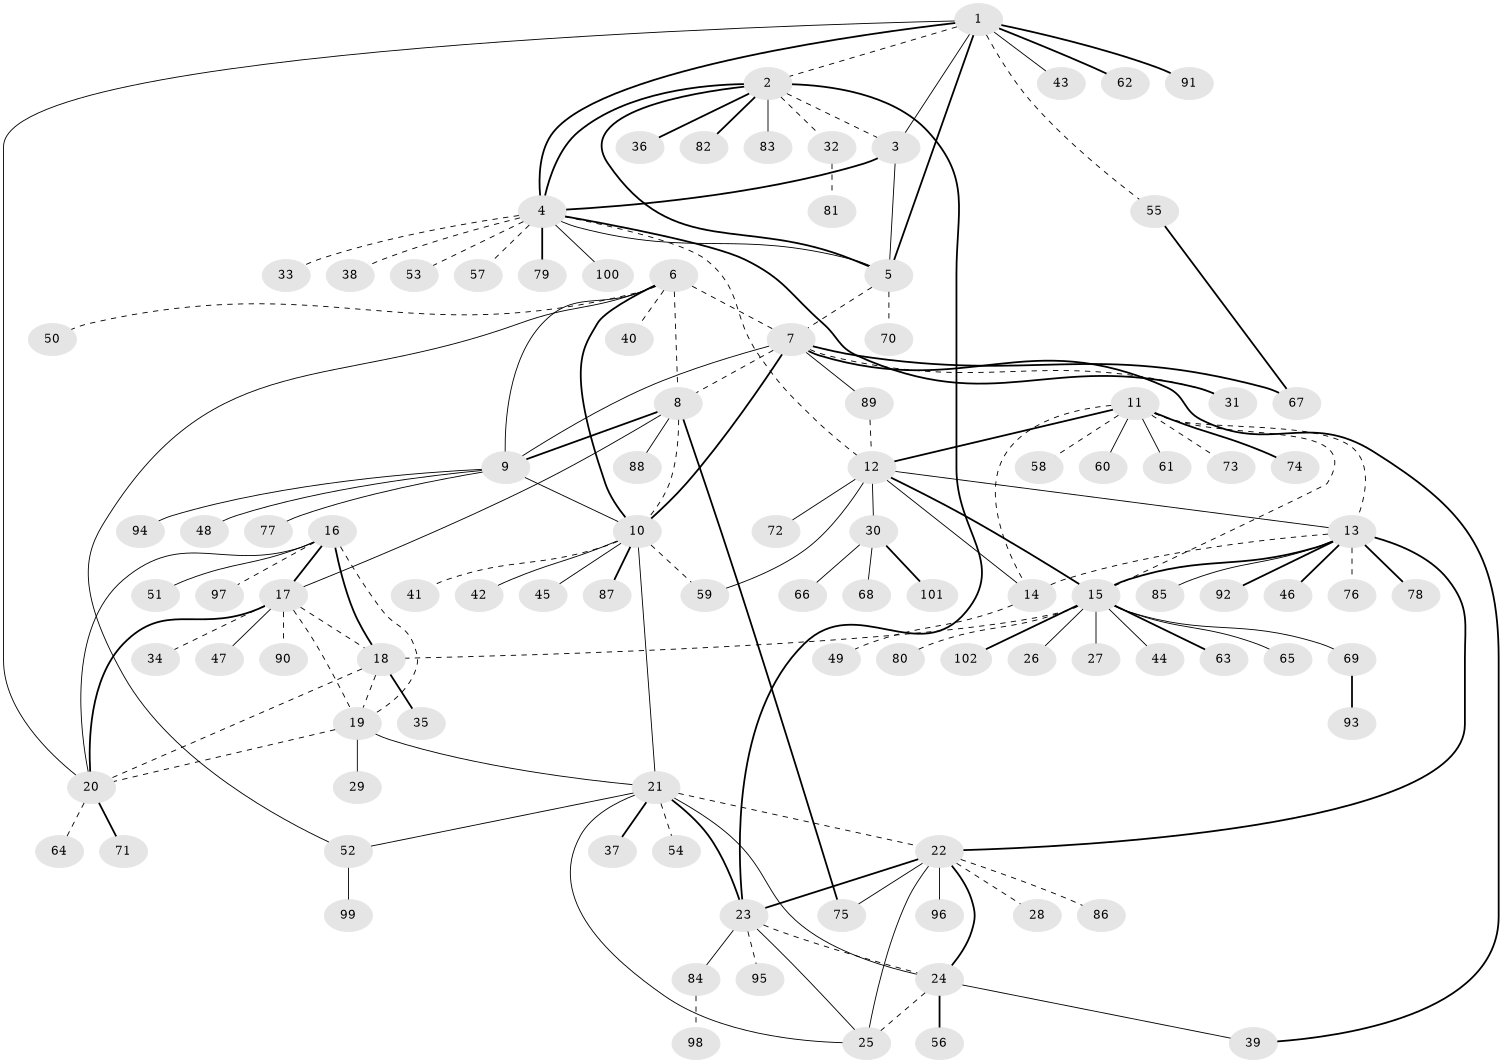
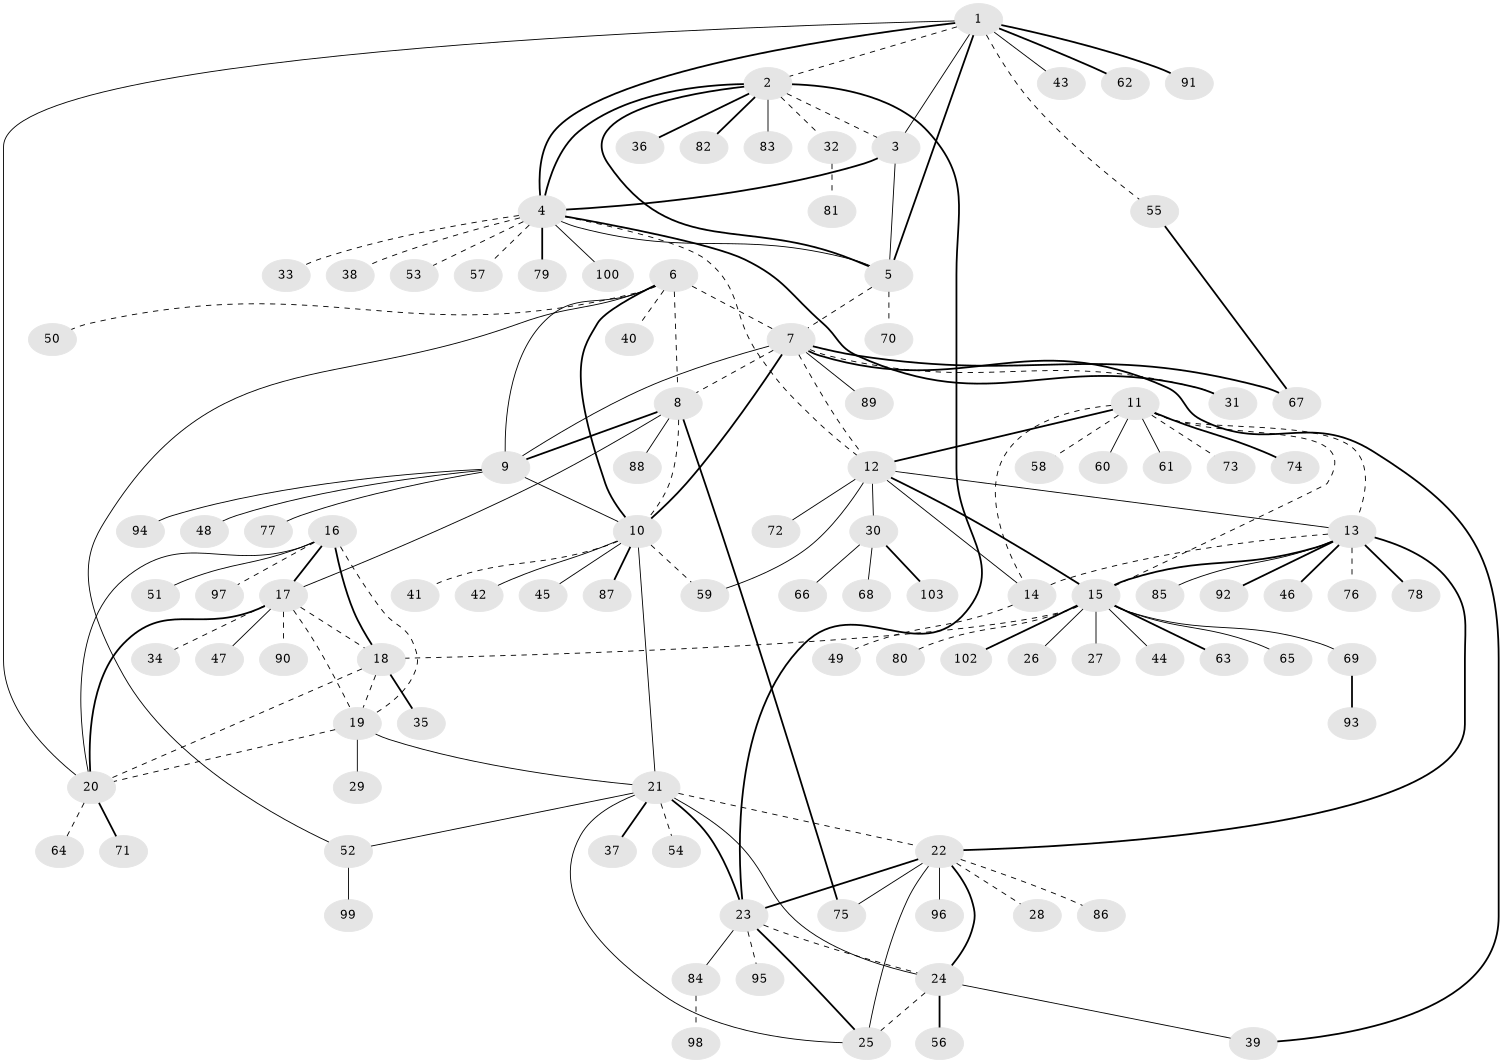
edge "89" -- "12": now "7" -- "12"
node "101": label "101" -> "103"
edge "23" -- "25": style solid -> bold
